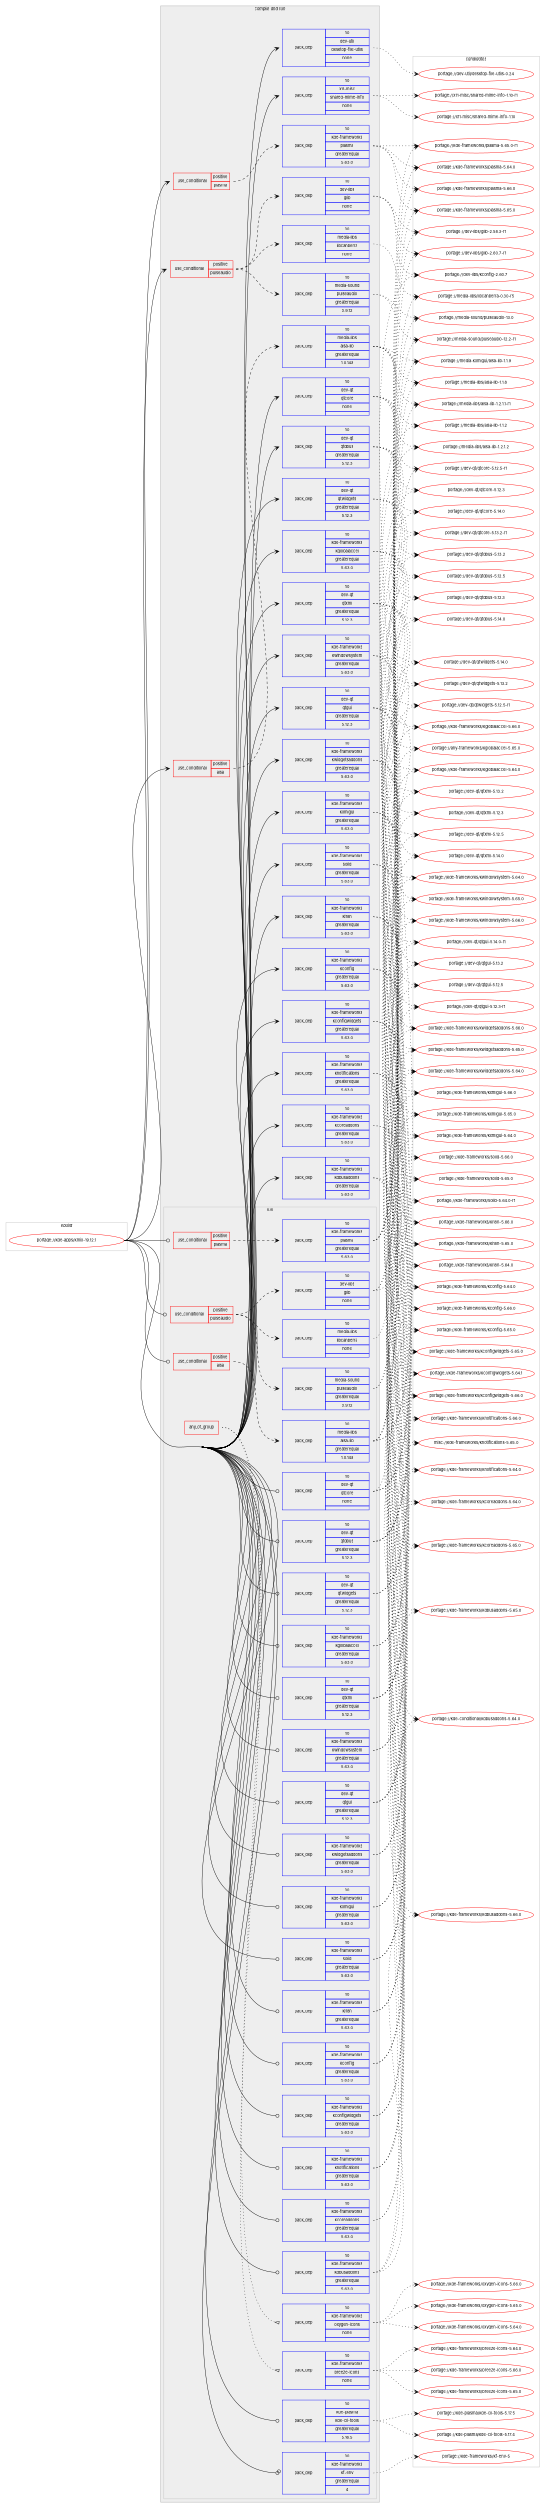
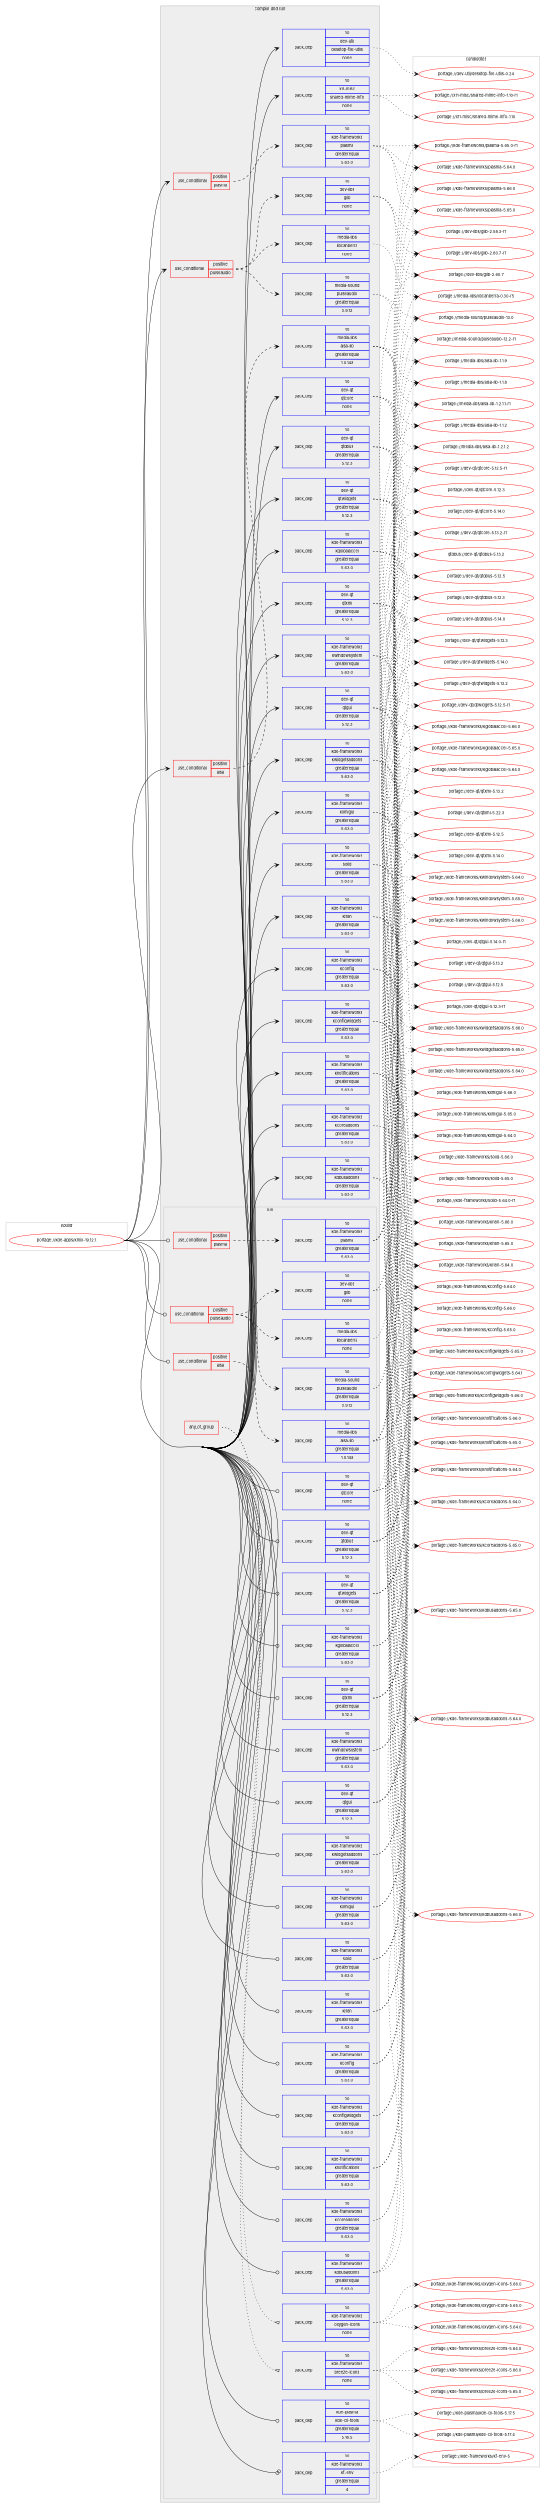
node "portage://dev-libs/kconfig-2.60.7": label "portage://dev-libs/kconfig-2.60.7" -> "portage://dev-libs/glib-2.60.7"
node "portage://media-kxmlgui/alsa-lib-1.1.9": label "portage://media-kxmlgui/alsa-lib-1.1.9" -> "portage://media-libs/alsa-lib-1.1.9"
node "portage://dev-qt/qtdbus-5.13.2": label "portage://dev-qt/qtdbus-5.13.2" -> "qtdbus://dev-qt/qtdbus-5.13.2"
node "portage://dev-qt/qtwidgets-5.12.3": added
node "portage://any-frameworks/kglobalaccel-5.65.0": label "portage://any-frameworks/kglobalaccel-5.65.0" -> "portage://kde-frameworks/kglobalaccel-5.65.0"
node "portage://dev-qt/qtxml-5.12.3": label "portage://dev-qt/qtxml-5.12.3" -> "portage://dev-qt/qtxml-5.22.3"
node "misc://kde-frameworks/knotifications-5.65.0": label "misc://kde-frameworks/knotifications-5.65.0" -> "portage://kde-frameworks/knotifications-5.65.0"
node "portage://kde-conditional/kdbusaddons-5.64.0": label "portage://kde-conditional/kdbusaddons-5.64.0" -> "portage://kde-frameworks/kdbusaddons-5.64.0"
